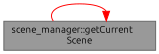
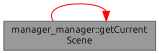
node "scene_manager::getCurrent Scene": label "scene_manager::getCurrent Scene" -> "manager_manager::getCurrent Scene"
